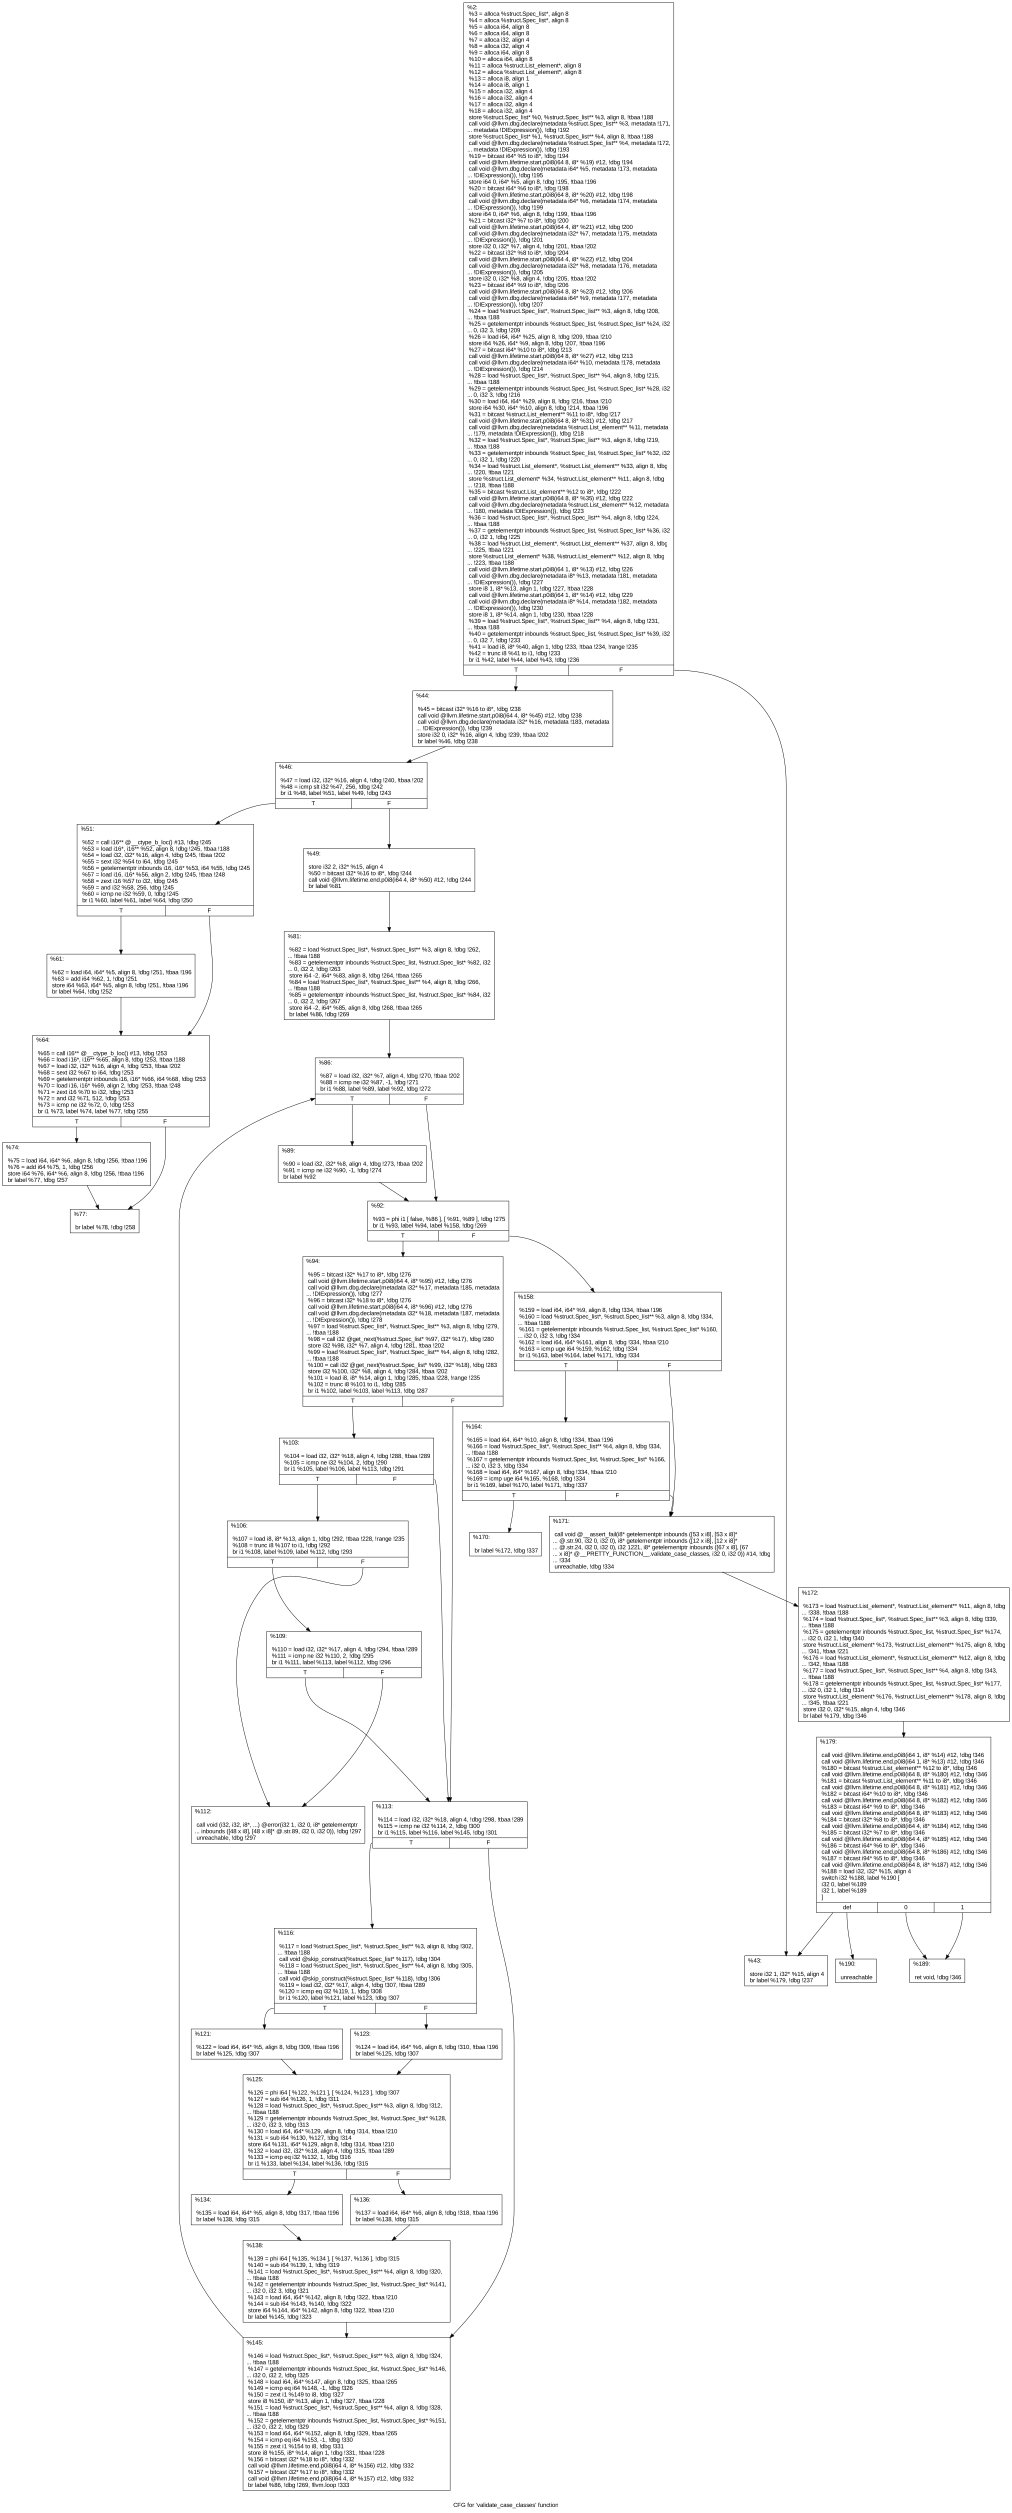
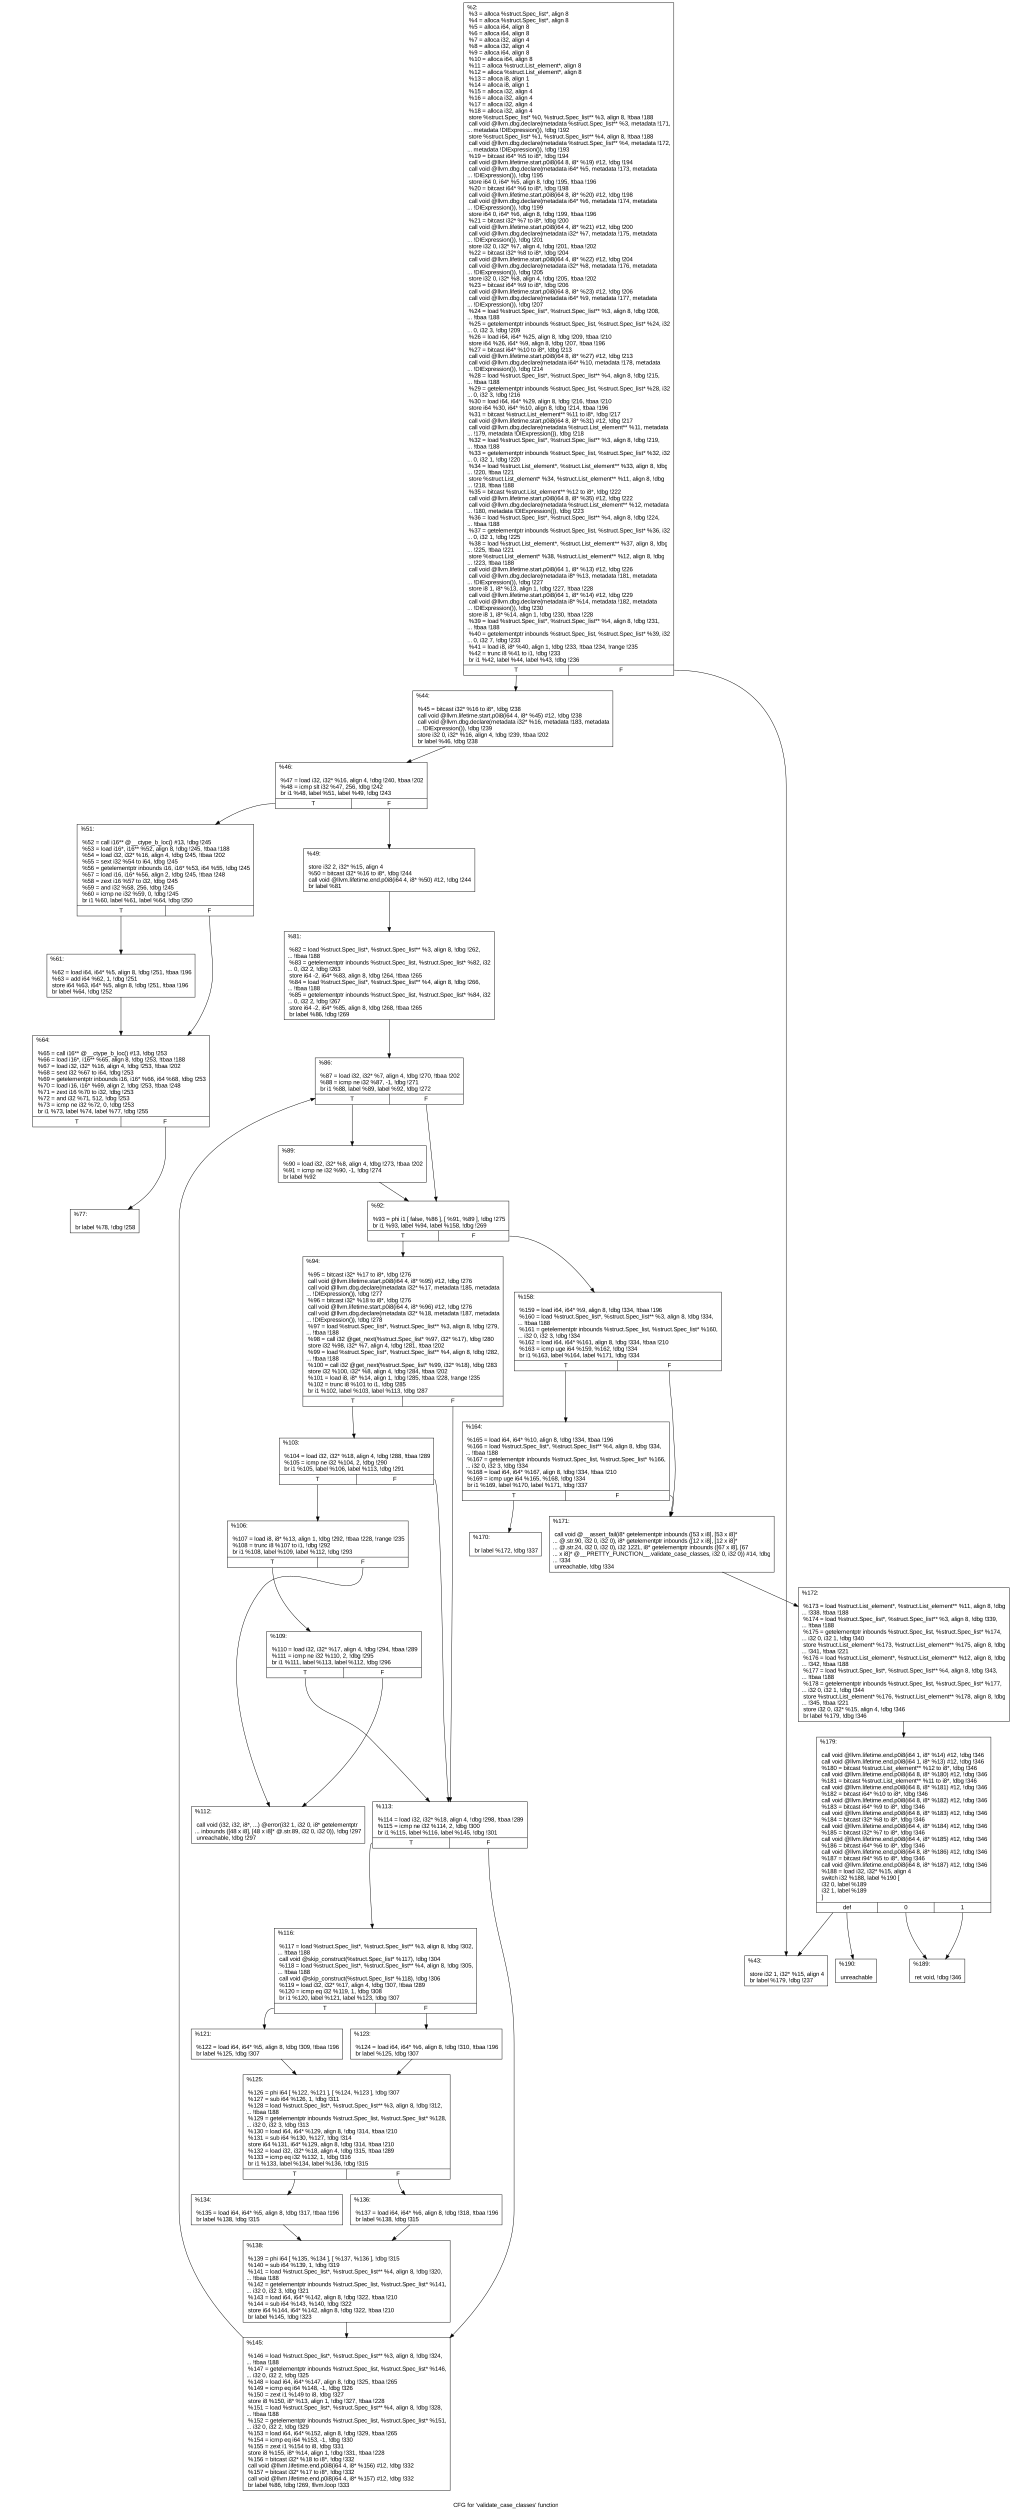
node "%74:": removed
node "%172:": text "... i32 0, i32 1, !dbg !314" -> "... i32 0, i32 1, !dbg !344"
